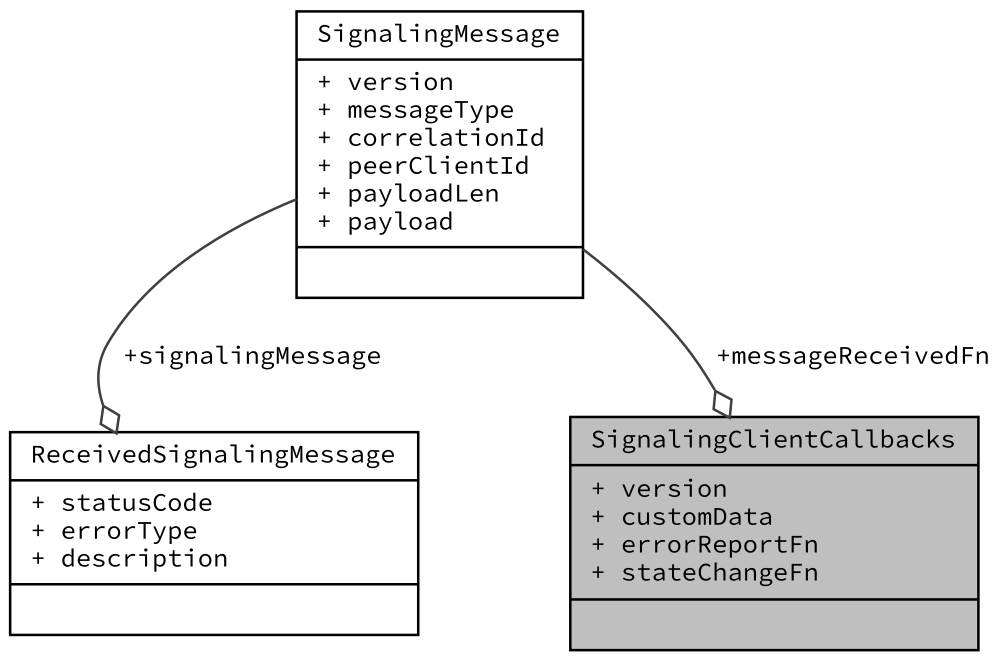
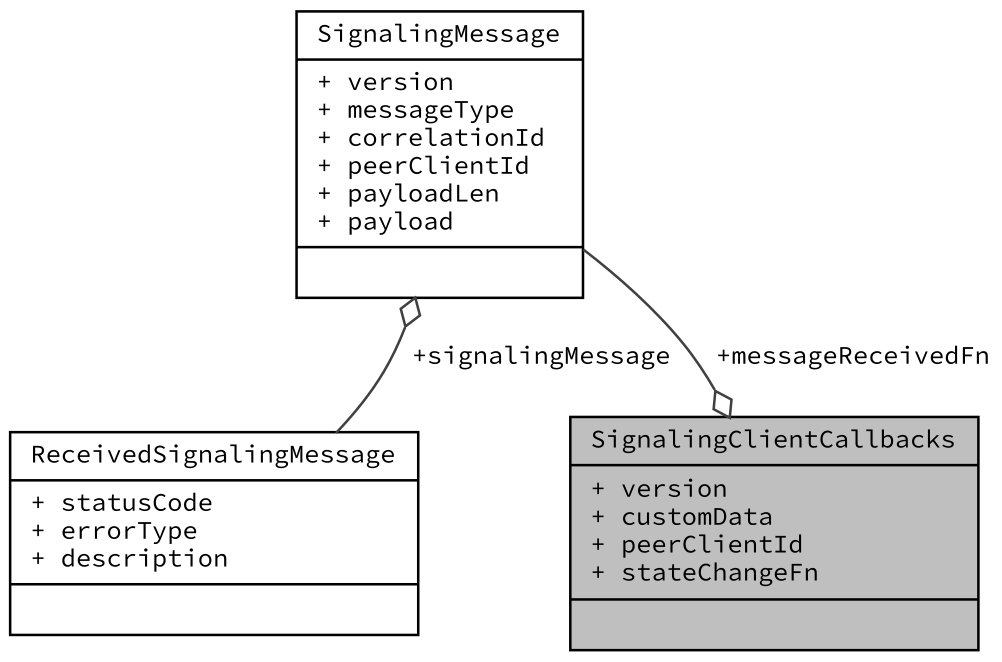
edge "SignalingMessage" -> "ReceivedSignalingMessage": reversed
node "SignalingClientCallbacks": text "+ errorReportFn" -> "+ peerClientId"
